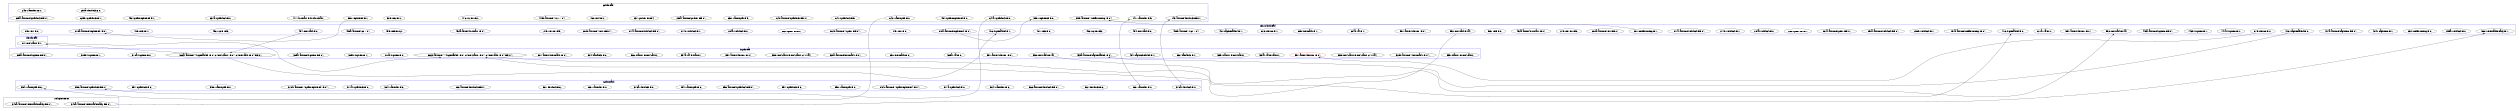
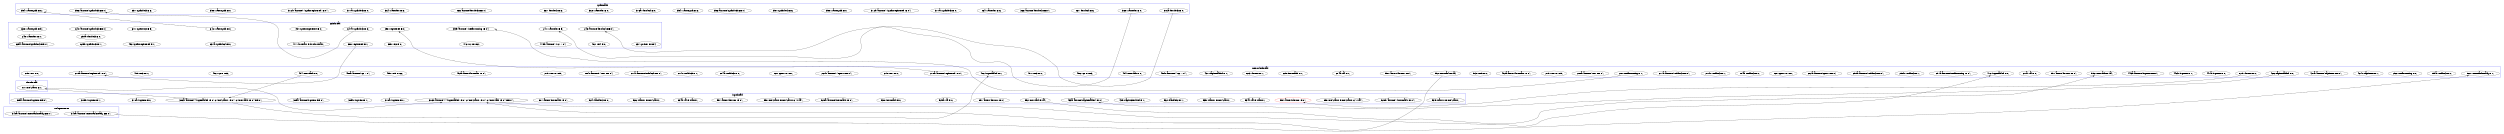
node "238a: assume(probe1 == 0);": removed
node "434: napi_scheduled = 1;": label "434: napi_scheduled = 1;" -> "435: napi_scheduled = 1;"
